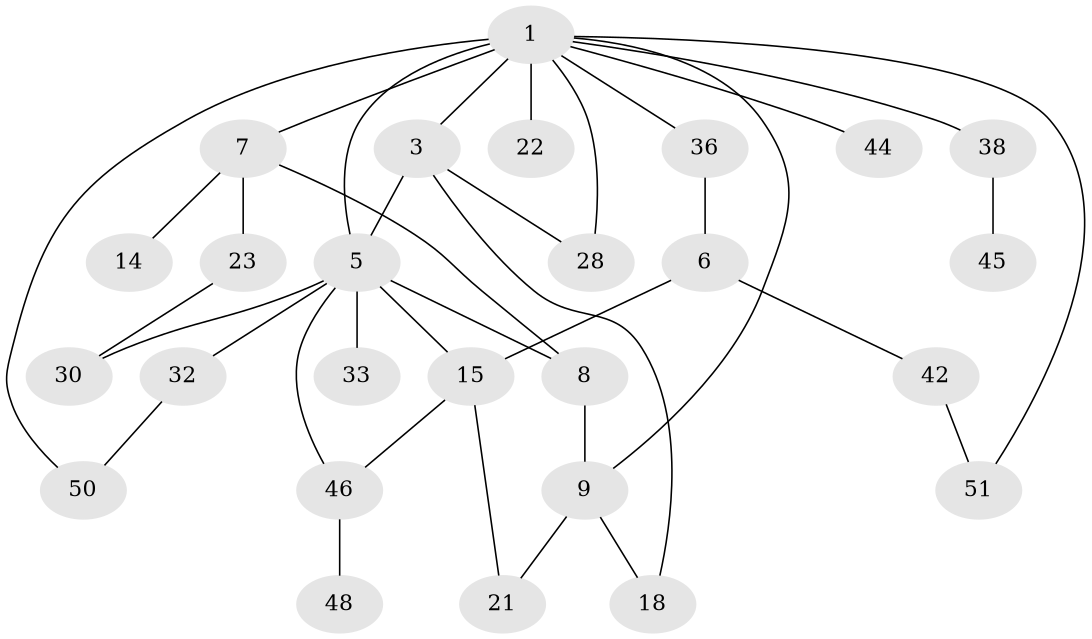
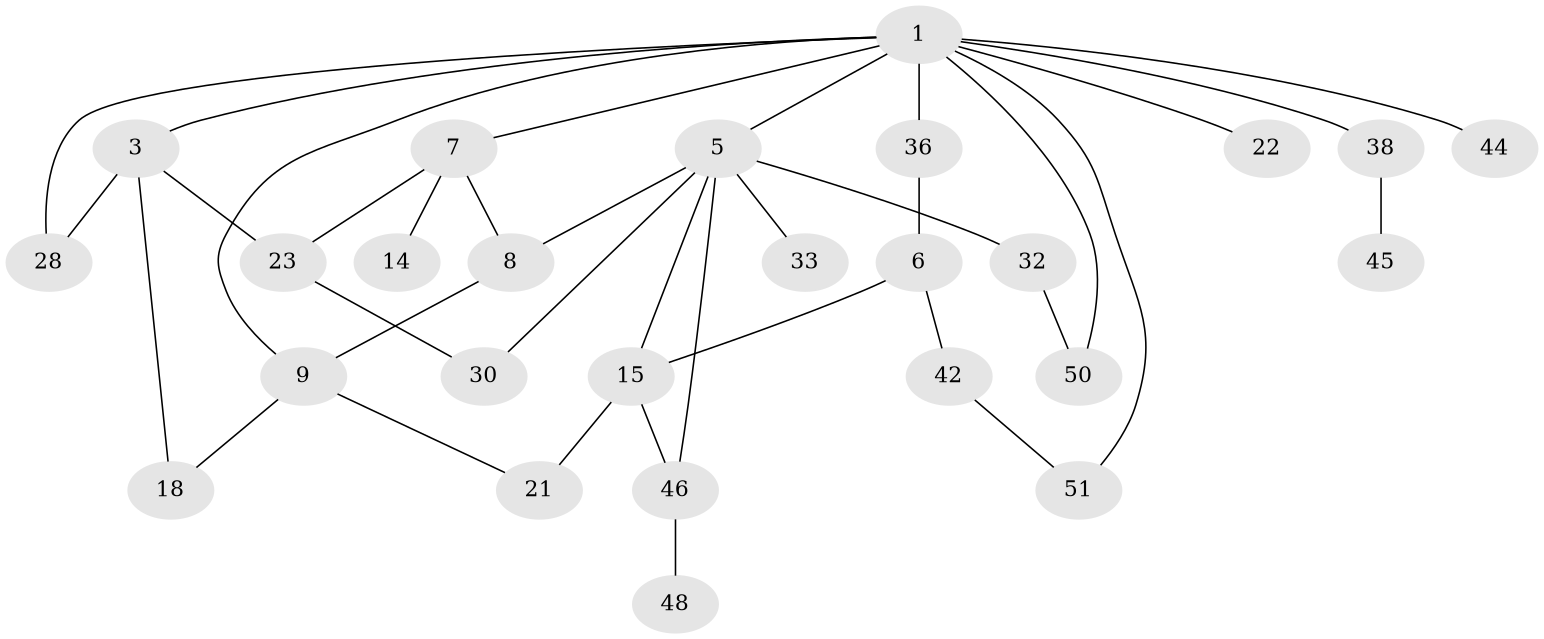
edge "3" -- "5": now "3" -- "23"
